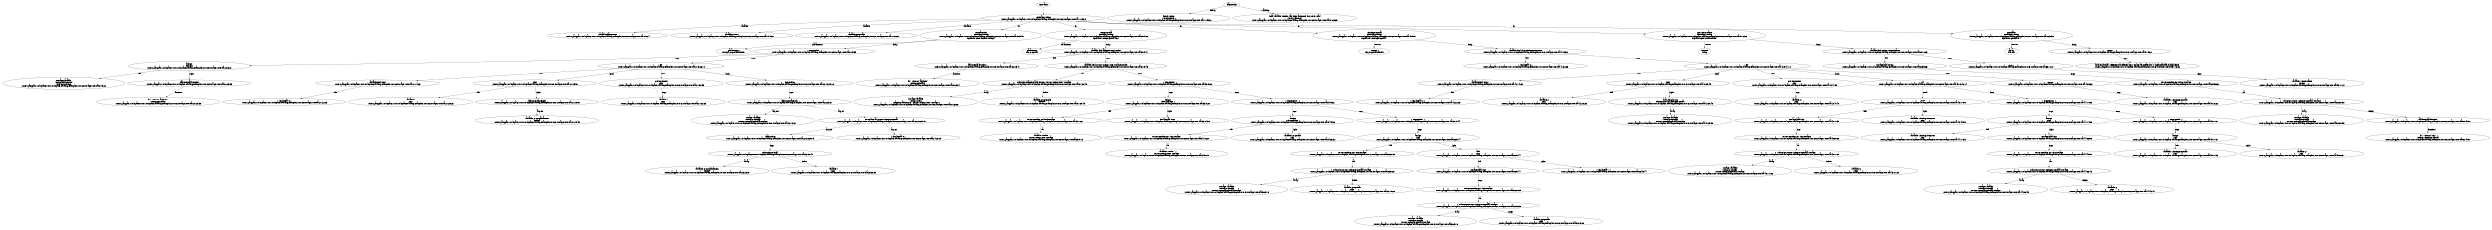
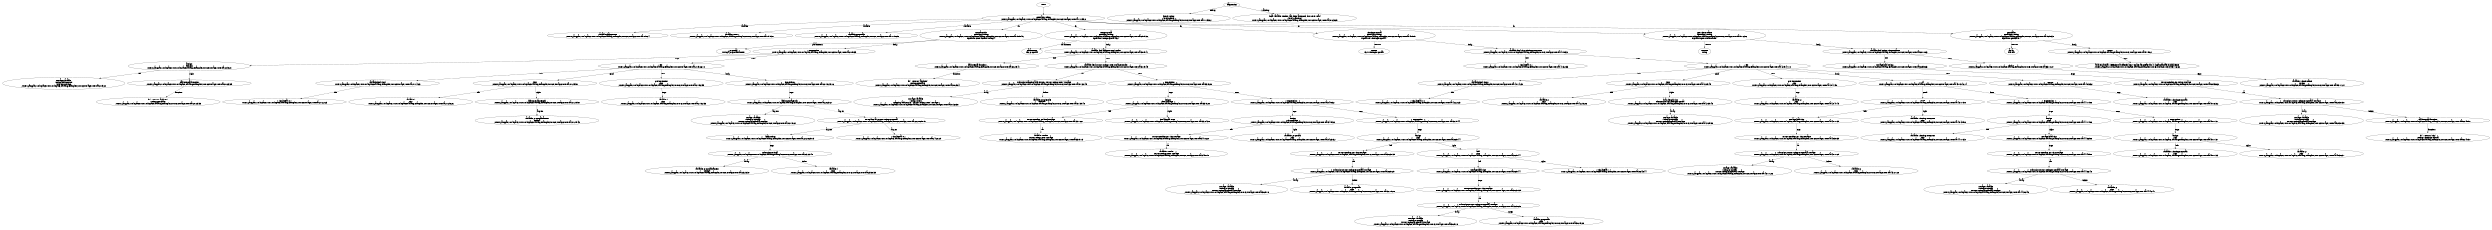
node "contracts": label "contracts" -> "voters"
node "parameters string[] proposalNames_": label "parameters string[] proposalNames_" -> "proposal string[] proposalNames_"
node "returns u32 proposalNames_": label "returns u32 proposalNames_" -> "returns u32 winningProposal_"
